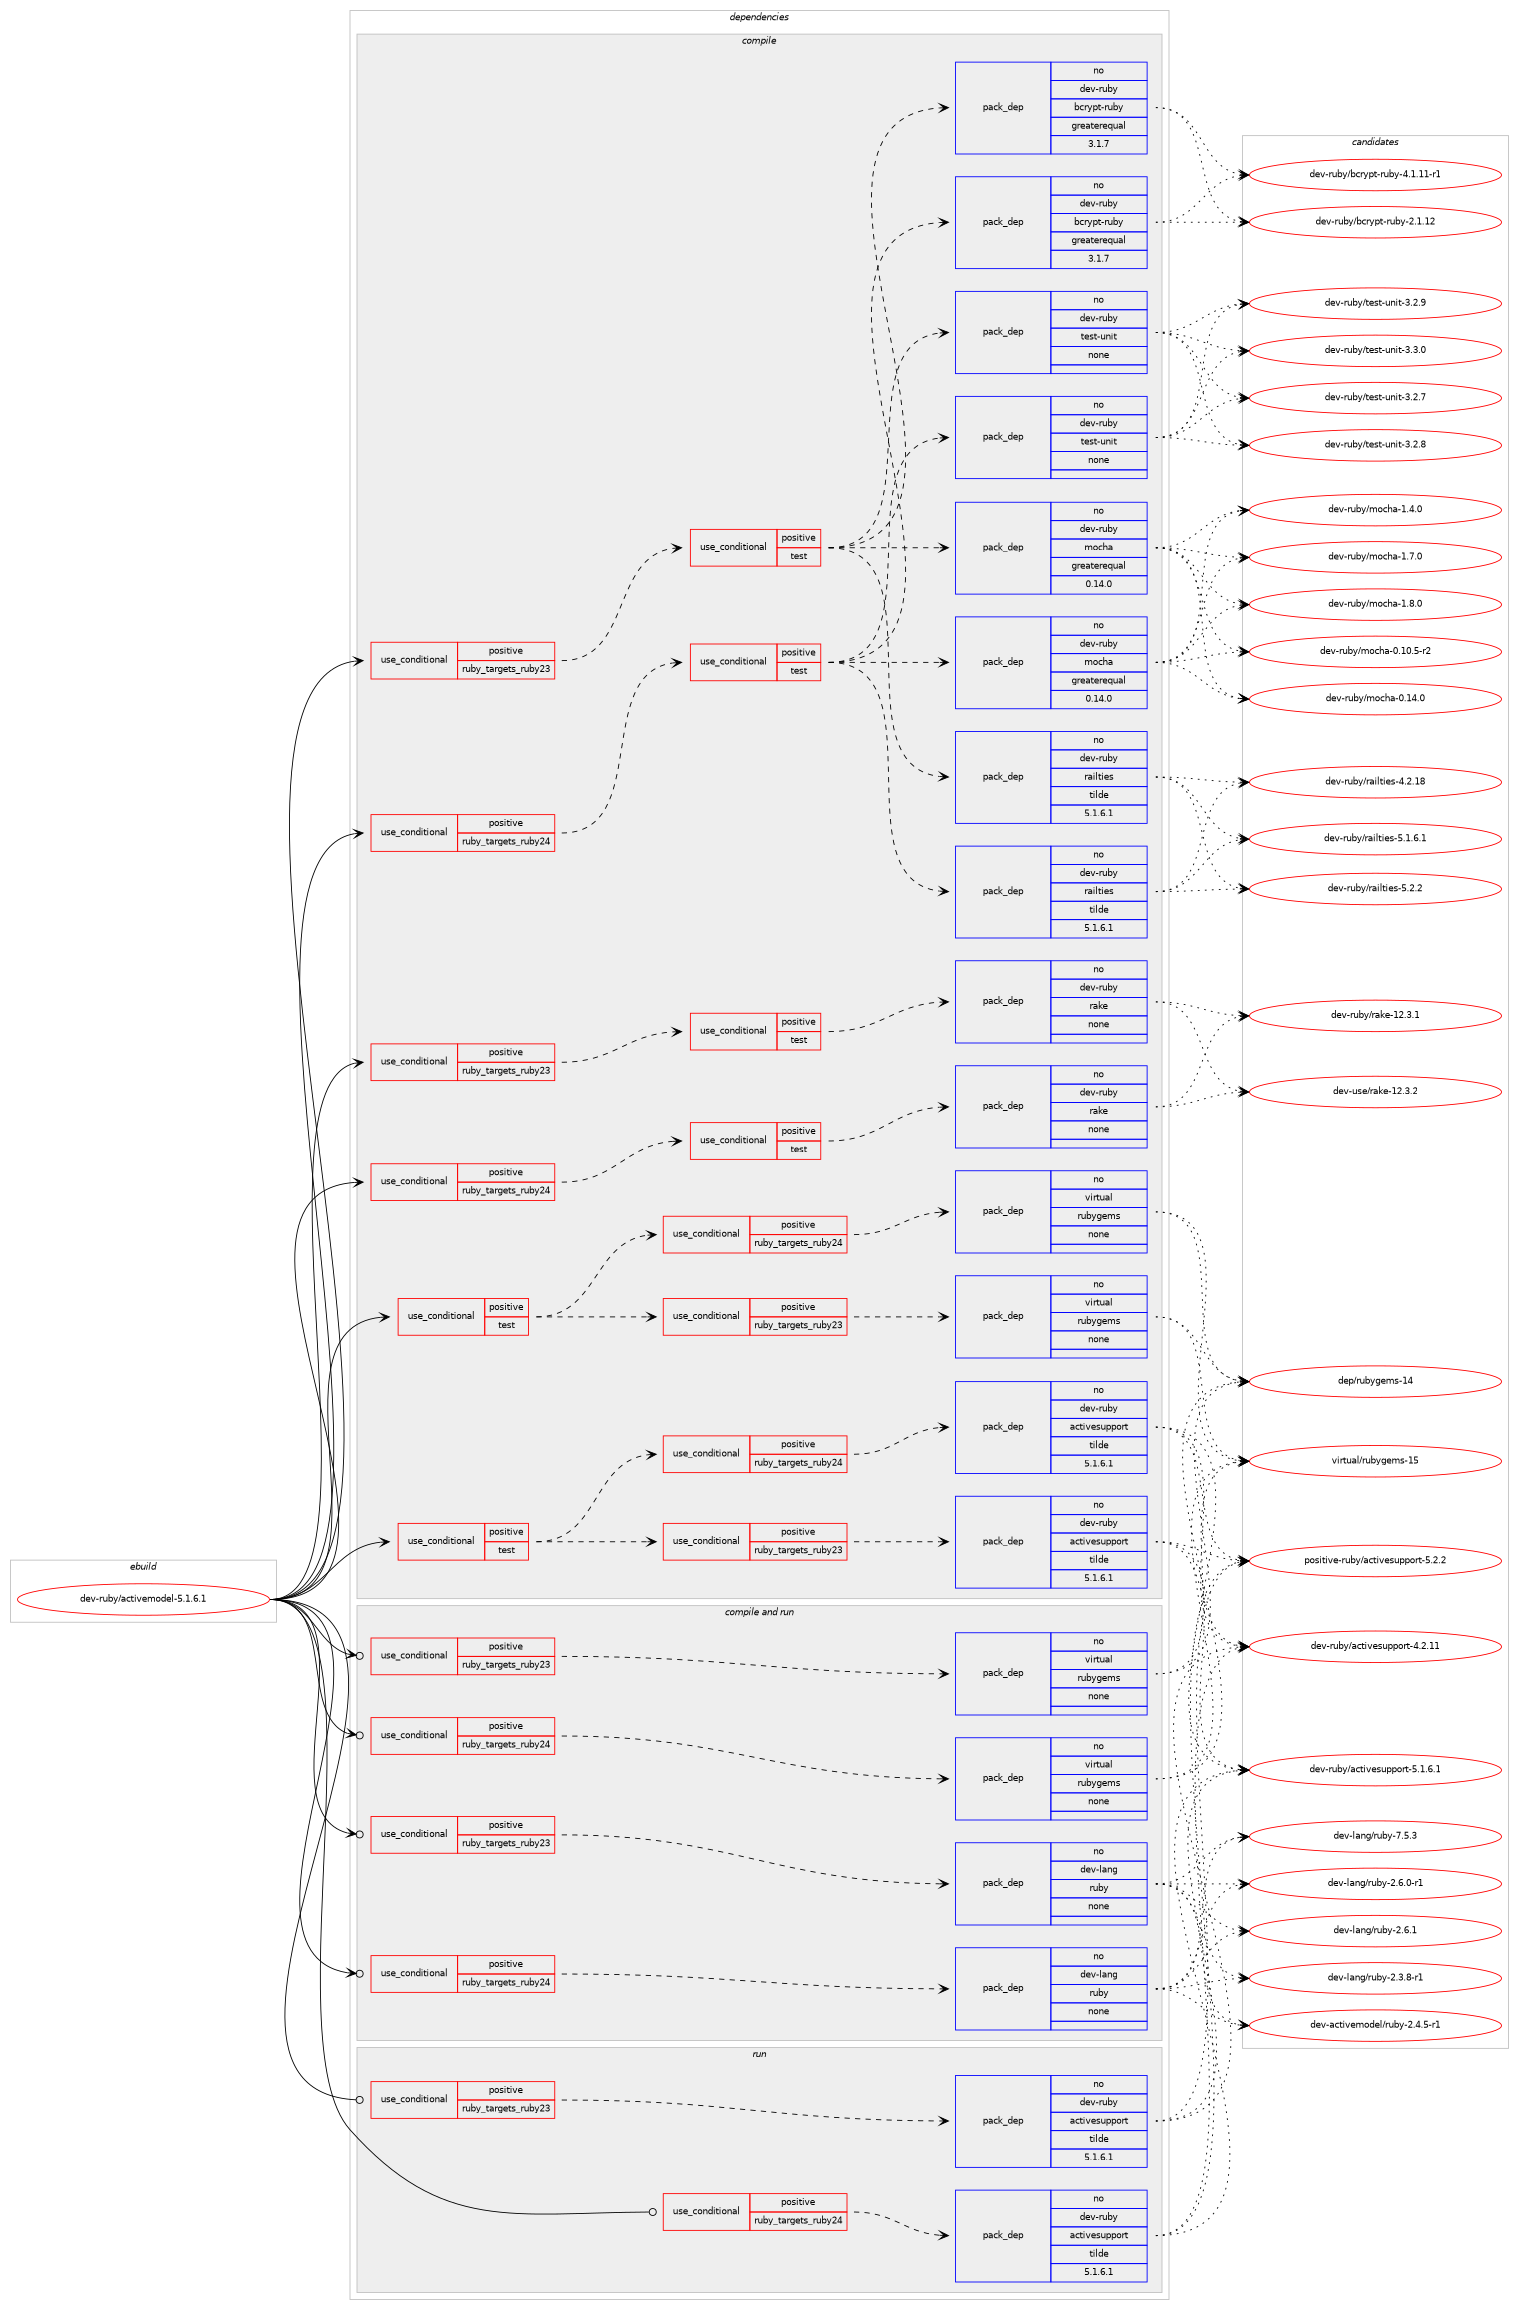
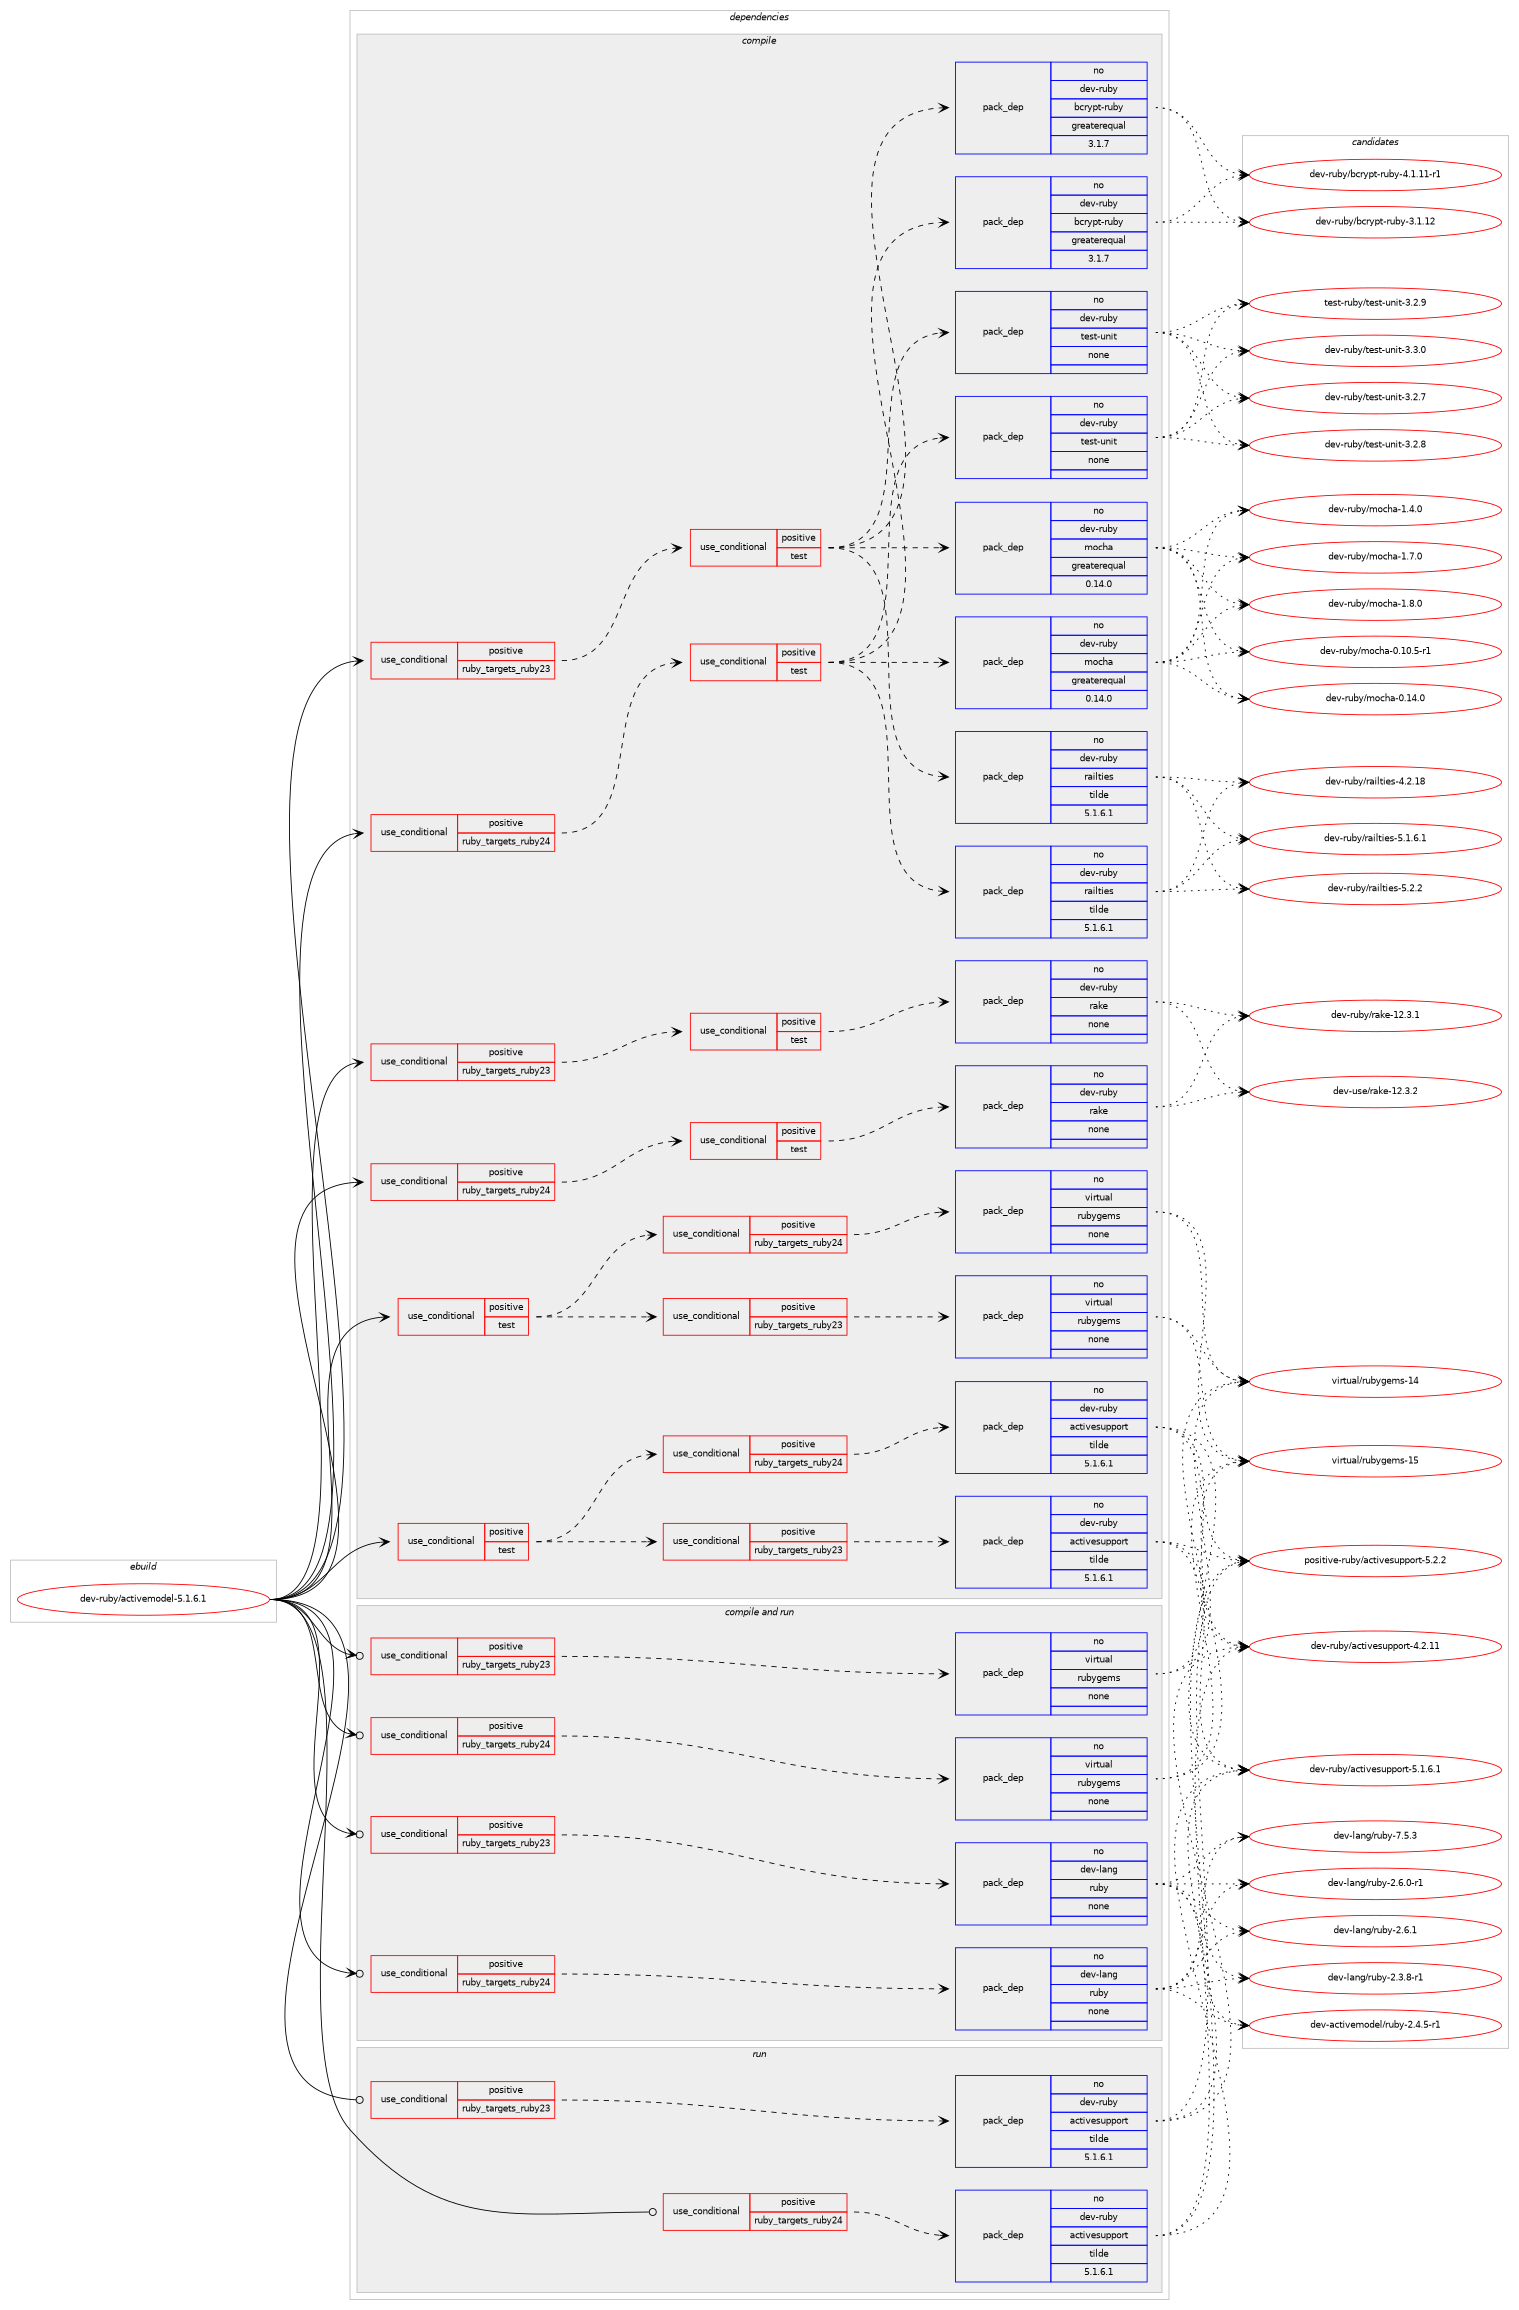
node "dev-ruby/bcrypt-ruby-2.1.12": label "dev-ruby/bcrypt-ruby-2.1.12" -> "dev-ruby/bcrypt-ruby-3.1.12"
node "dev-ruby/test-unit-3.2.9": label "dev-ruby/test-unit-3.2.9" -> "test-ruby/test-unit-3.2.9"
node "dev-ruby/mocha-0.10.5-r2": label "dev-ruby/mocha-0.10.5-r2" -> "dev-ruby/mocha-0.10.5-r1"
node "dep/rubygems-14": label "dep/rubygems-14" -> "virtual/rubygems-14"
